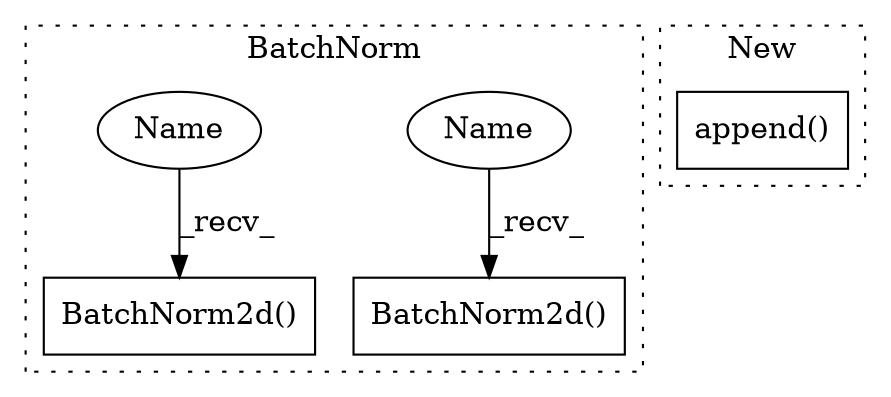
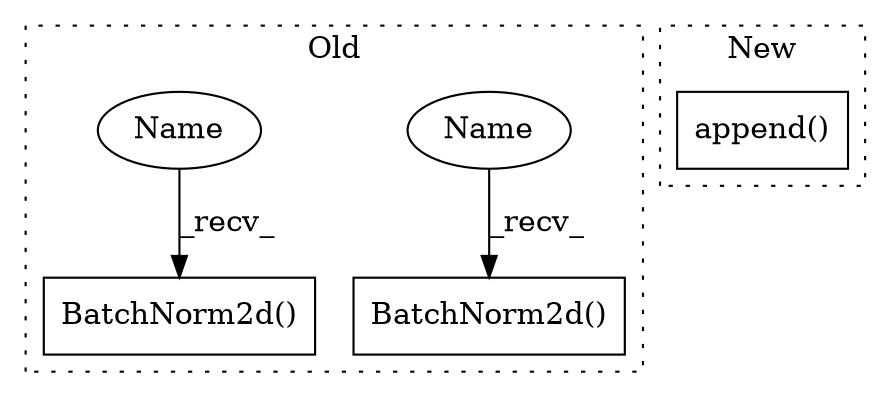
cluster "BatchNorm": label "BatchNorm" -> "Old"
